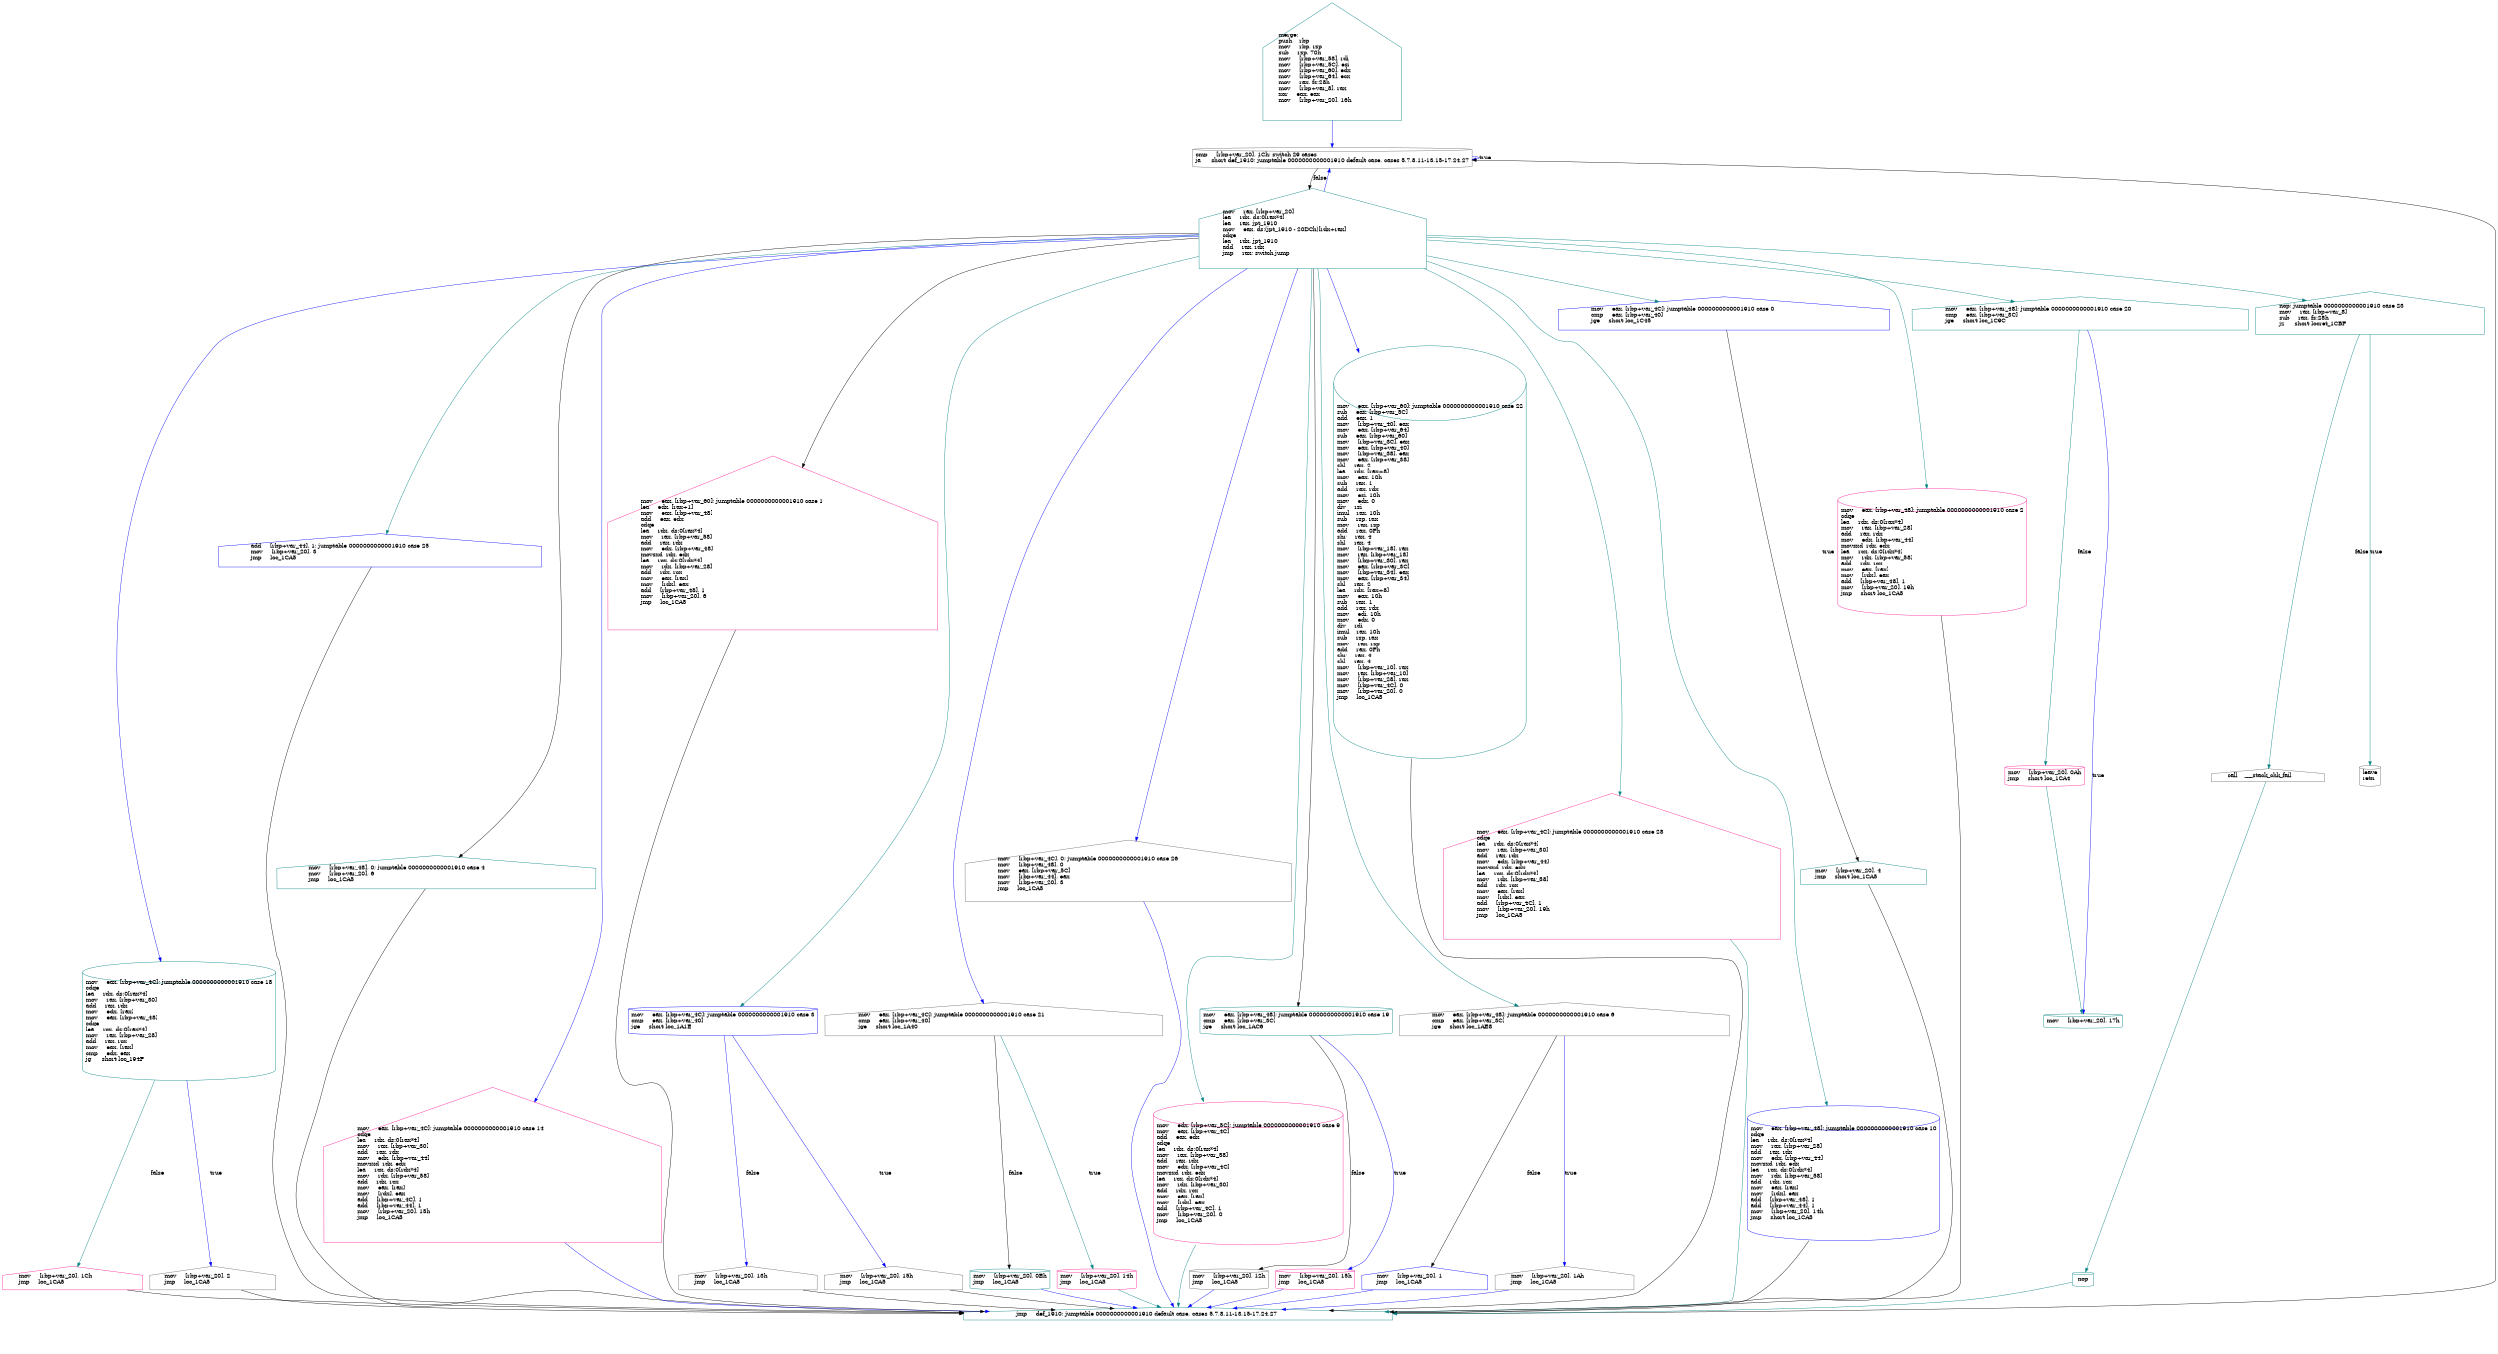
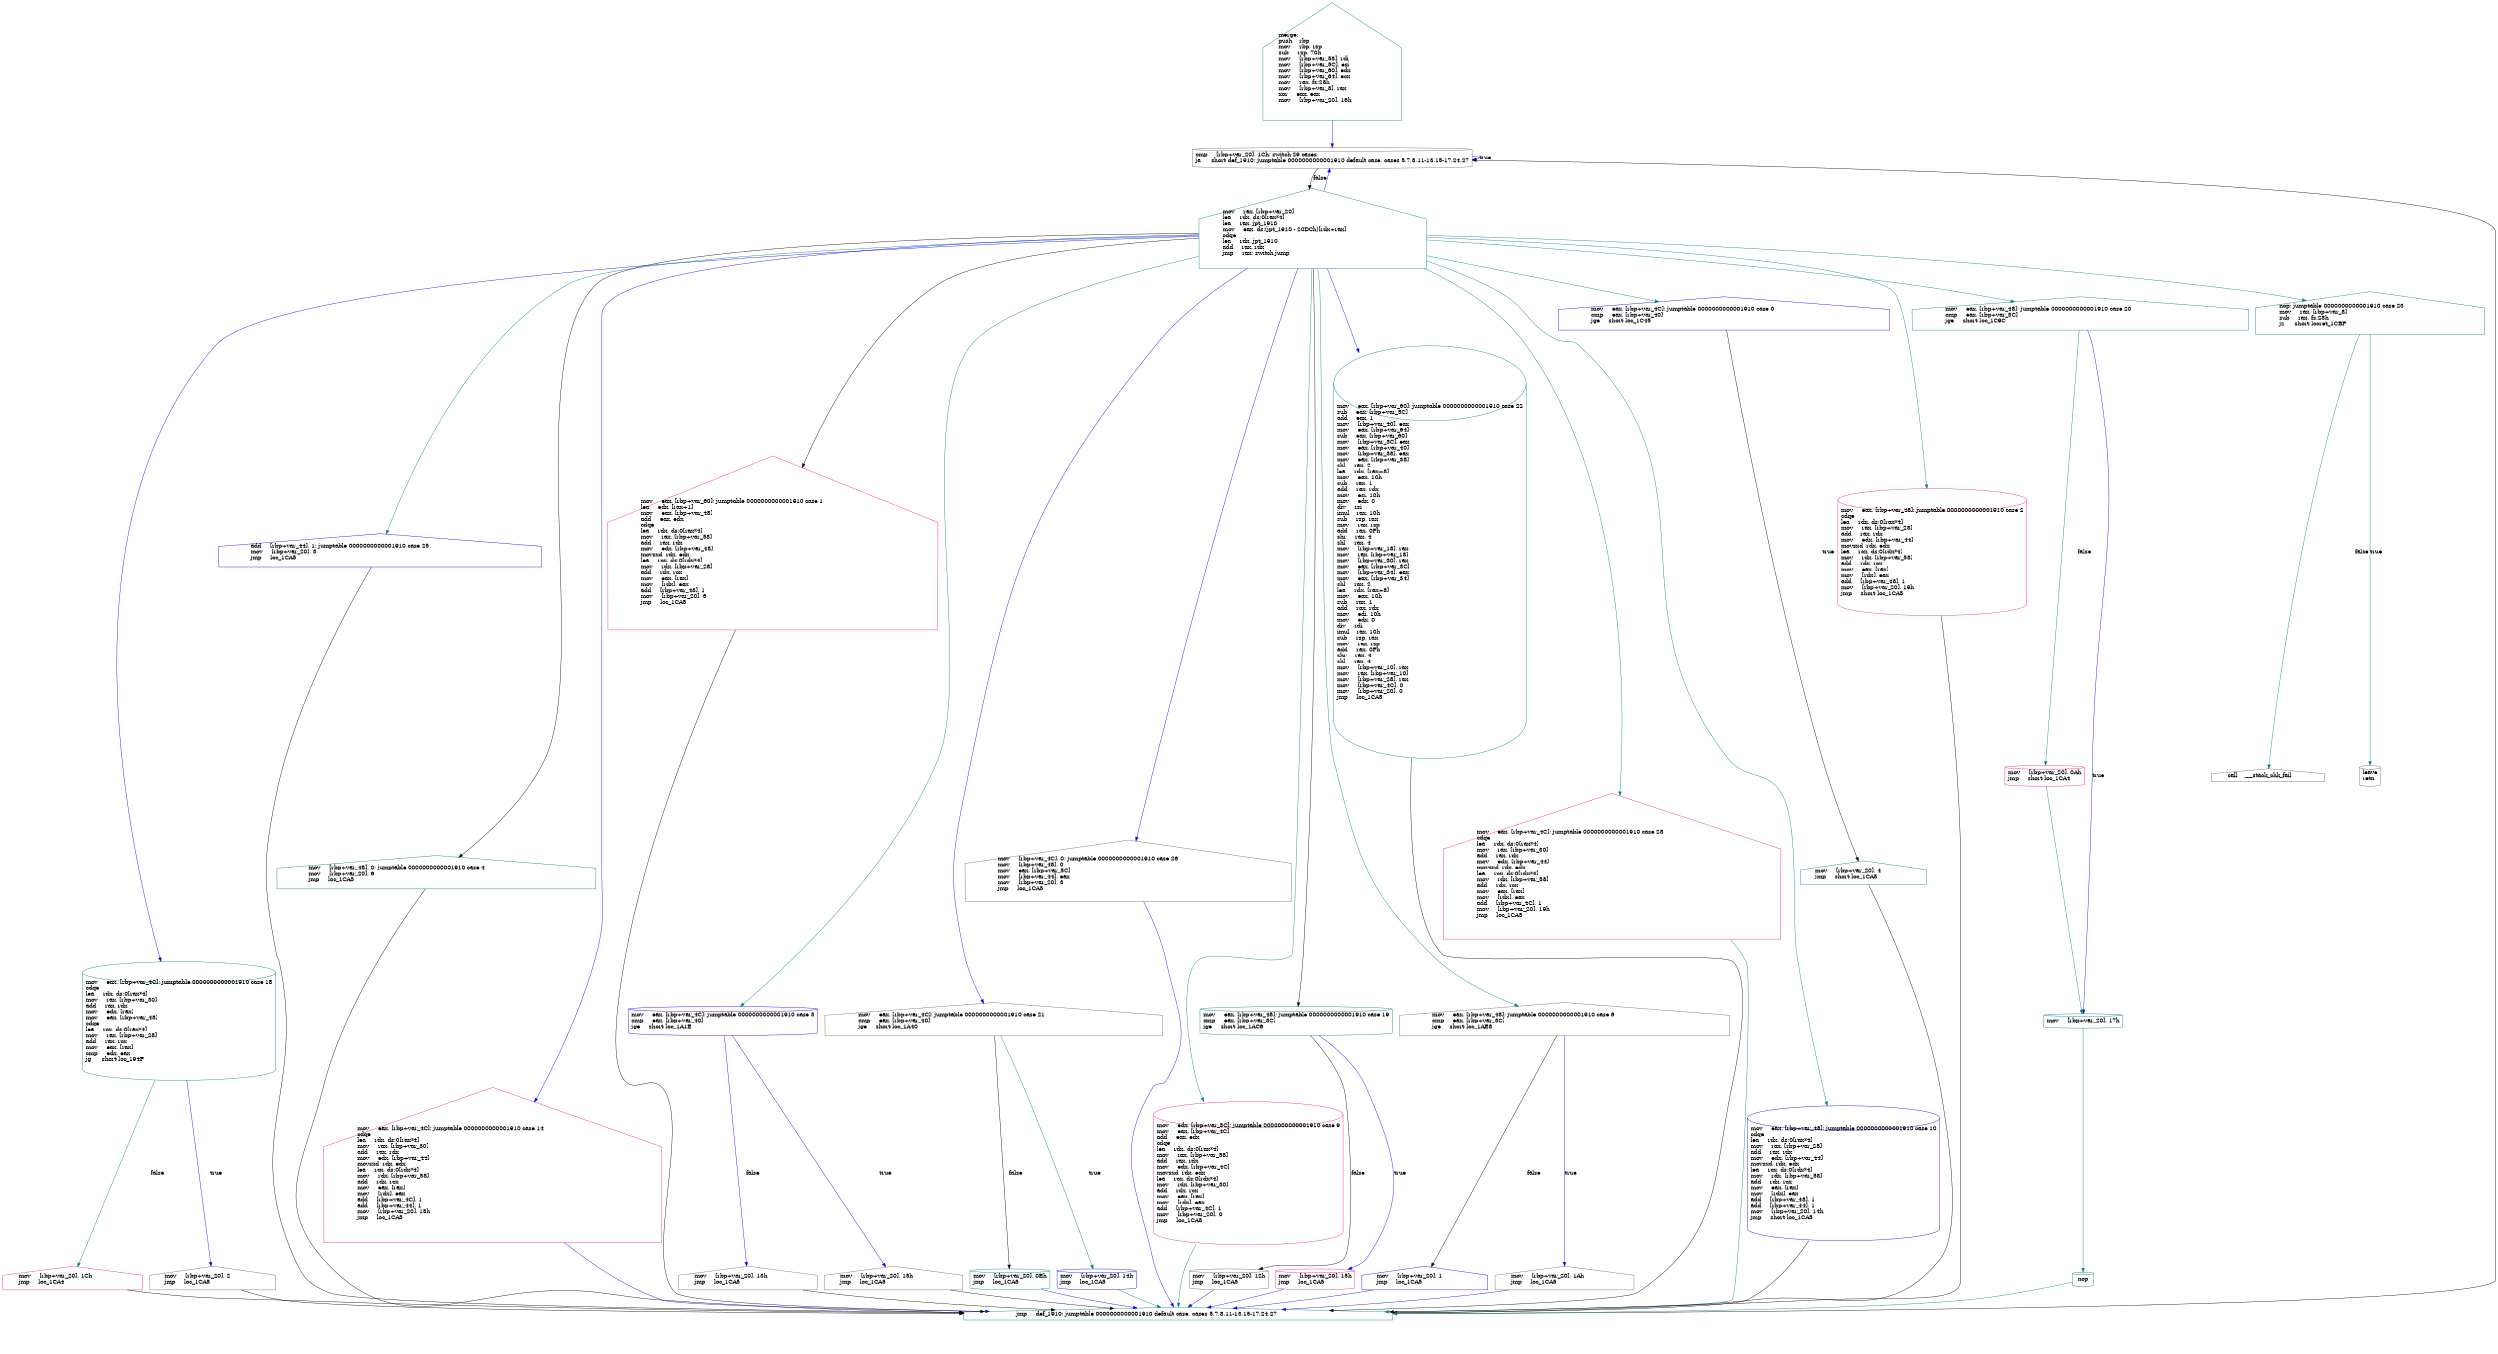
edge "call    ___stack_chk_fail" -> "nop": now "mov     [rbp+var_20], 17h" -> "nop"
node "mov     [rbp+var_20], 1Ch jmp     loc_1CA5": label "mov     [rbp+var_20], 1Ch jmp     loc_1CA5" -> "mov     [rbp+var_20], 1Ch jmp     loc_1CA4"
node "mov     [rbp+var_20], 14h jmp     loc_1CA5": color deeppink -> blue
